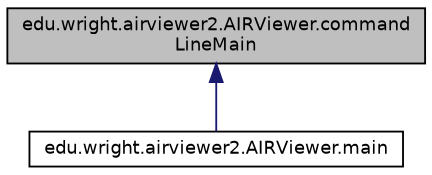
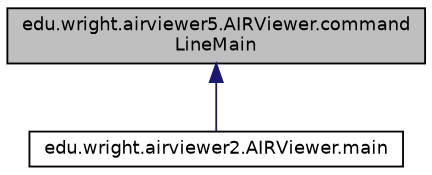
node "edu.wright.airviewer2.AIRViewer.command LineMain": label "edu.wright.airviewer2.AIRViewer.command LineMain" -> "edu.wright.airviewer5.AIRViewer.command LineMain"
